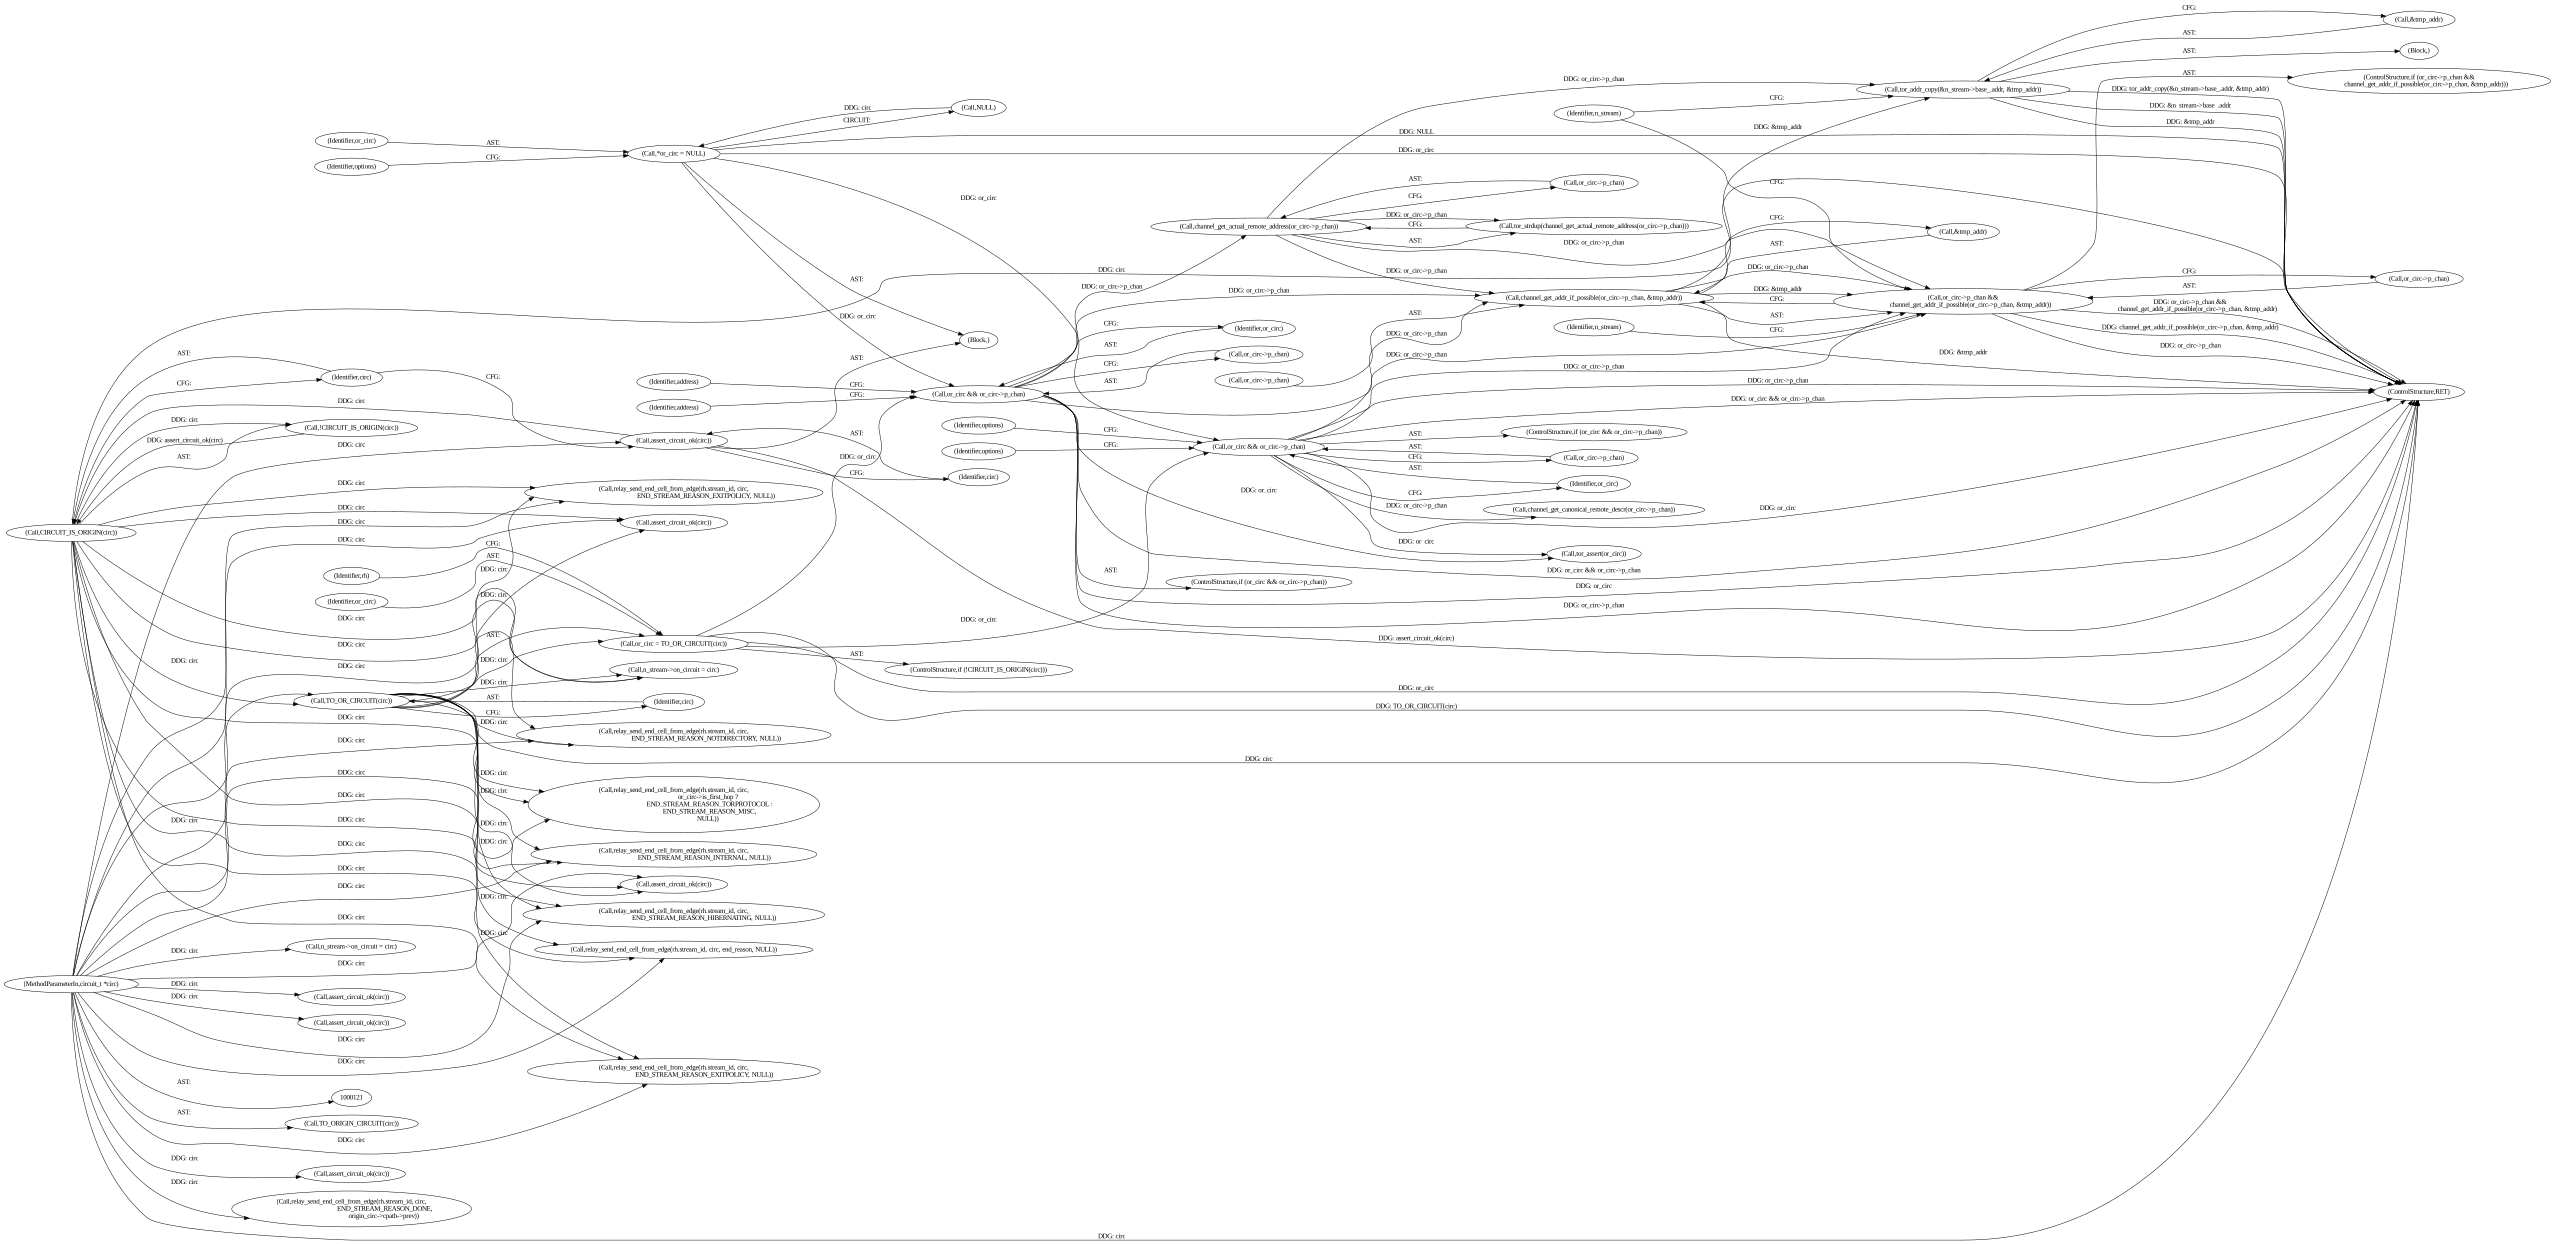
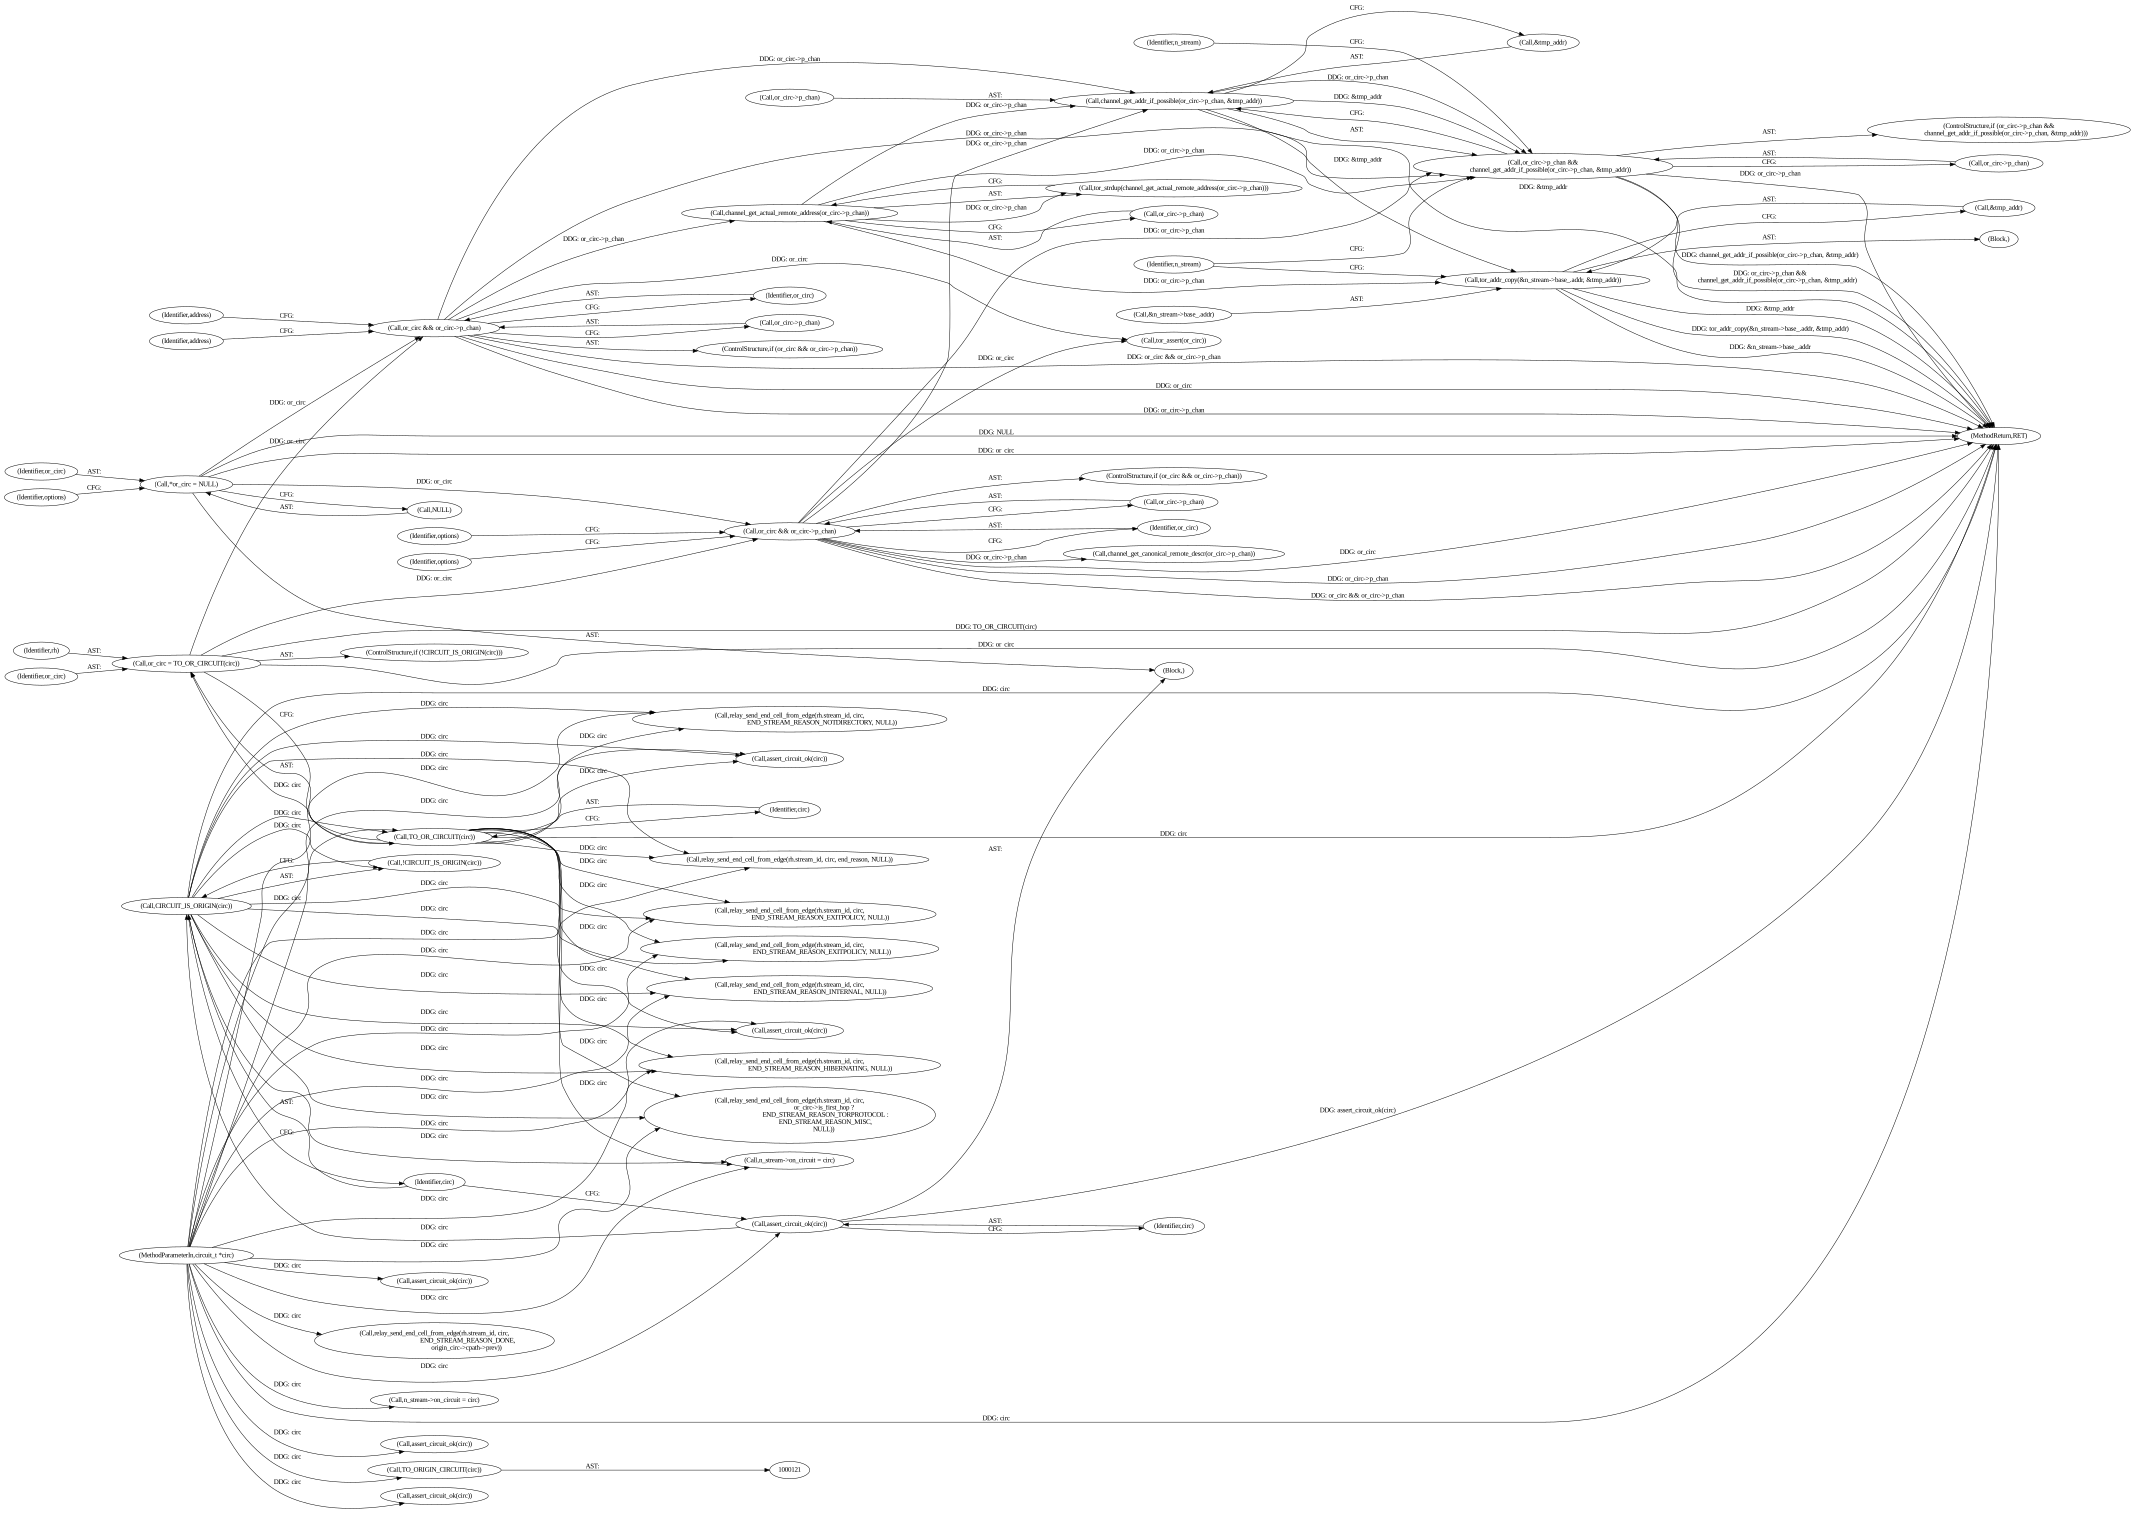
edge "(Call,NULL)" -> "(Call,*or_circ = NULL)": label "DDG: circ" -> "AST: "
edge "(Call,*or_circ = NULL)" -> "(Call,NULL)": label "CIRCUIT: " -> "CFG: "
node "(Call,&n_stream->base_.addr)": added
node "(ControlStructure,RET)": label "(ControlStructure,RET)" -> "(MethodReturn,RET)"
edge "(Call,!CIRCUIT_IS_ORIGIN(circ))" -> "(Call,CIRCUIT_IS_ORIGIN(circ))": label "DDG: assert_circuit_ok(circ)" -> "CFG: "
edge "(Identifier,rh)" -> "(Call,or_circ = TO_OR_CIRCUIT(circ))": label "CFG: " -> "AST: "
edge "(Call,or_circ = TO_OR_CIRCUIT(circ))" -> "(Call,TO_OR_CIRCUIT(circ))": added, label "CFG:"
edge "(MethodParameterIn,circuit_t *circ)" -> "1000121": now "(Call,TO_ORIGIN_CIRCUIT(circ))" -> "1000121"
edge "(MethodParameterIn,circuit_t *circ)" -> "(Call,TO_ORIGIN_CIRCUIT(circ))": label "AST: " -> "DDG: circ"
